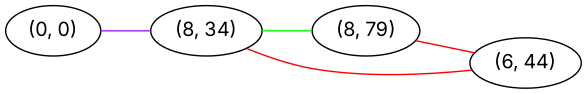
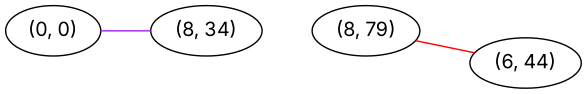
edge "(8, 34)" -- "(8, 79)": removed
edge "(8, 34)" -- "(6, 44)": removed
